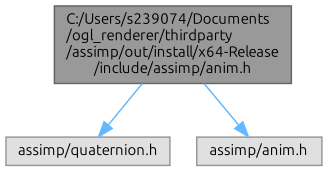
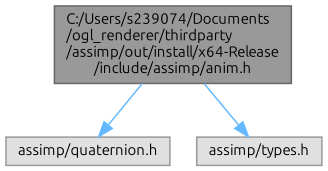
node "assimp/anim.h": label "assimp/anim.h" -> "assimp/types.h"
